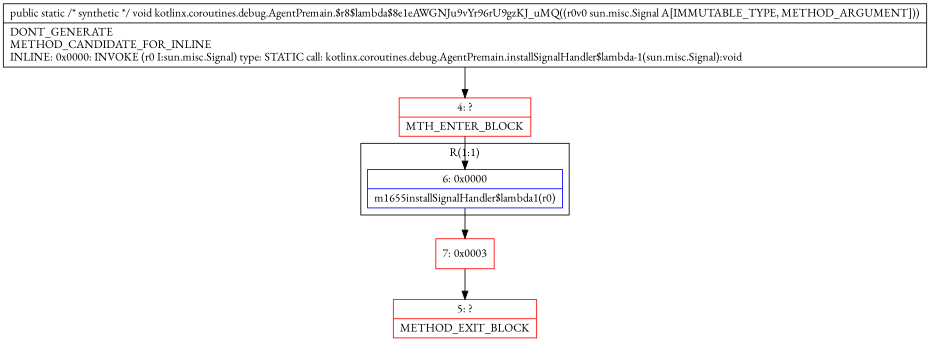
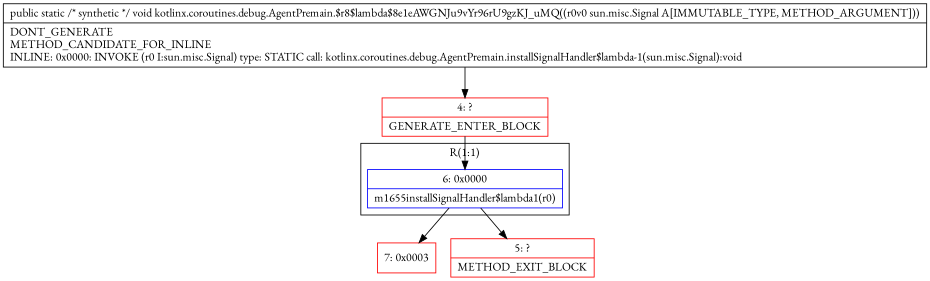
node "4: ?": text "MTH_ENTER_BLOCK" -> "GENERATE_ENTER_BLOCK"
edge "7: 0x0003" -> "5: ?": now "6: 0x0000" -> "5: ?"
